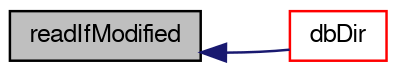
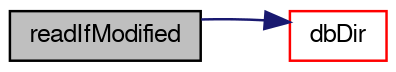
edge "dbDir" -> "readIfModified": reversed
